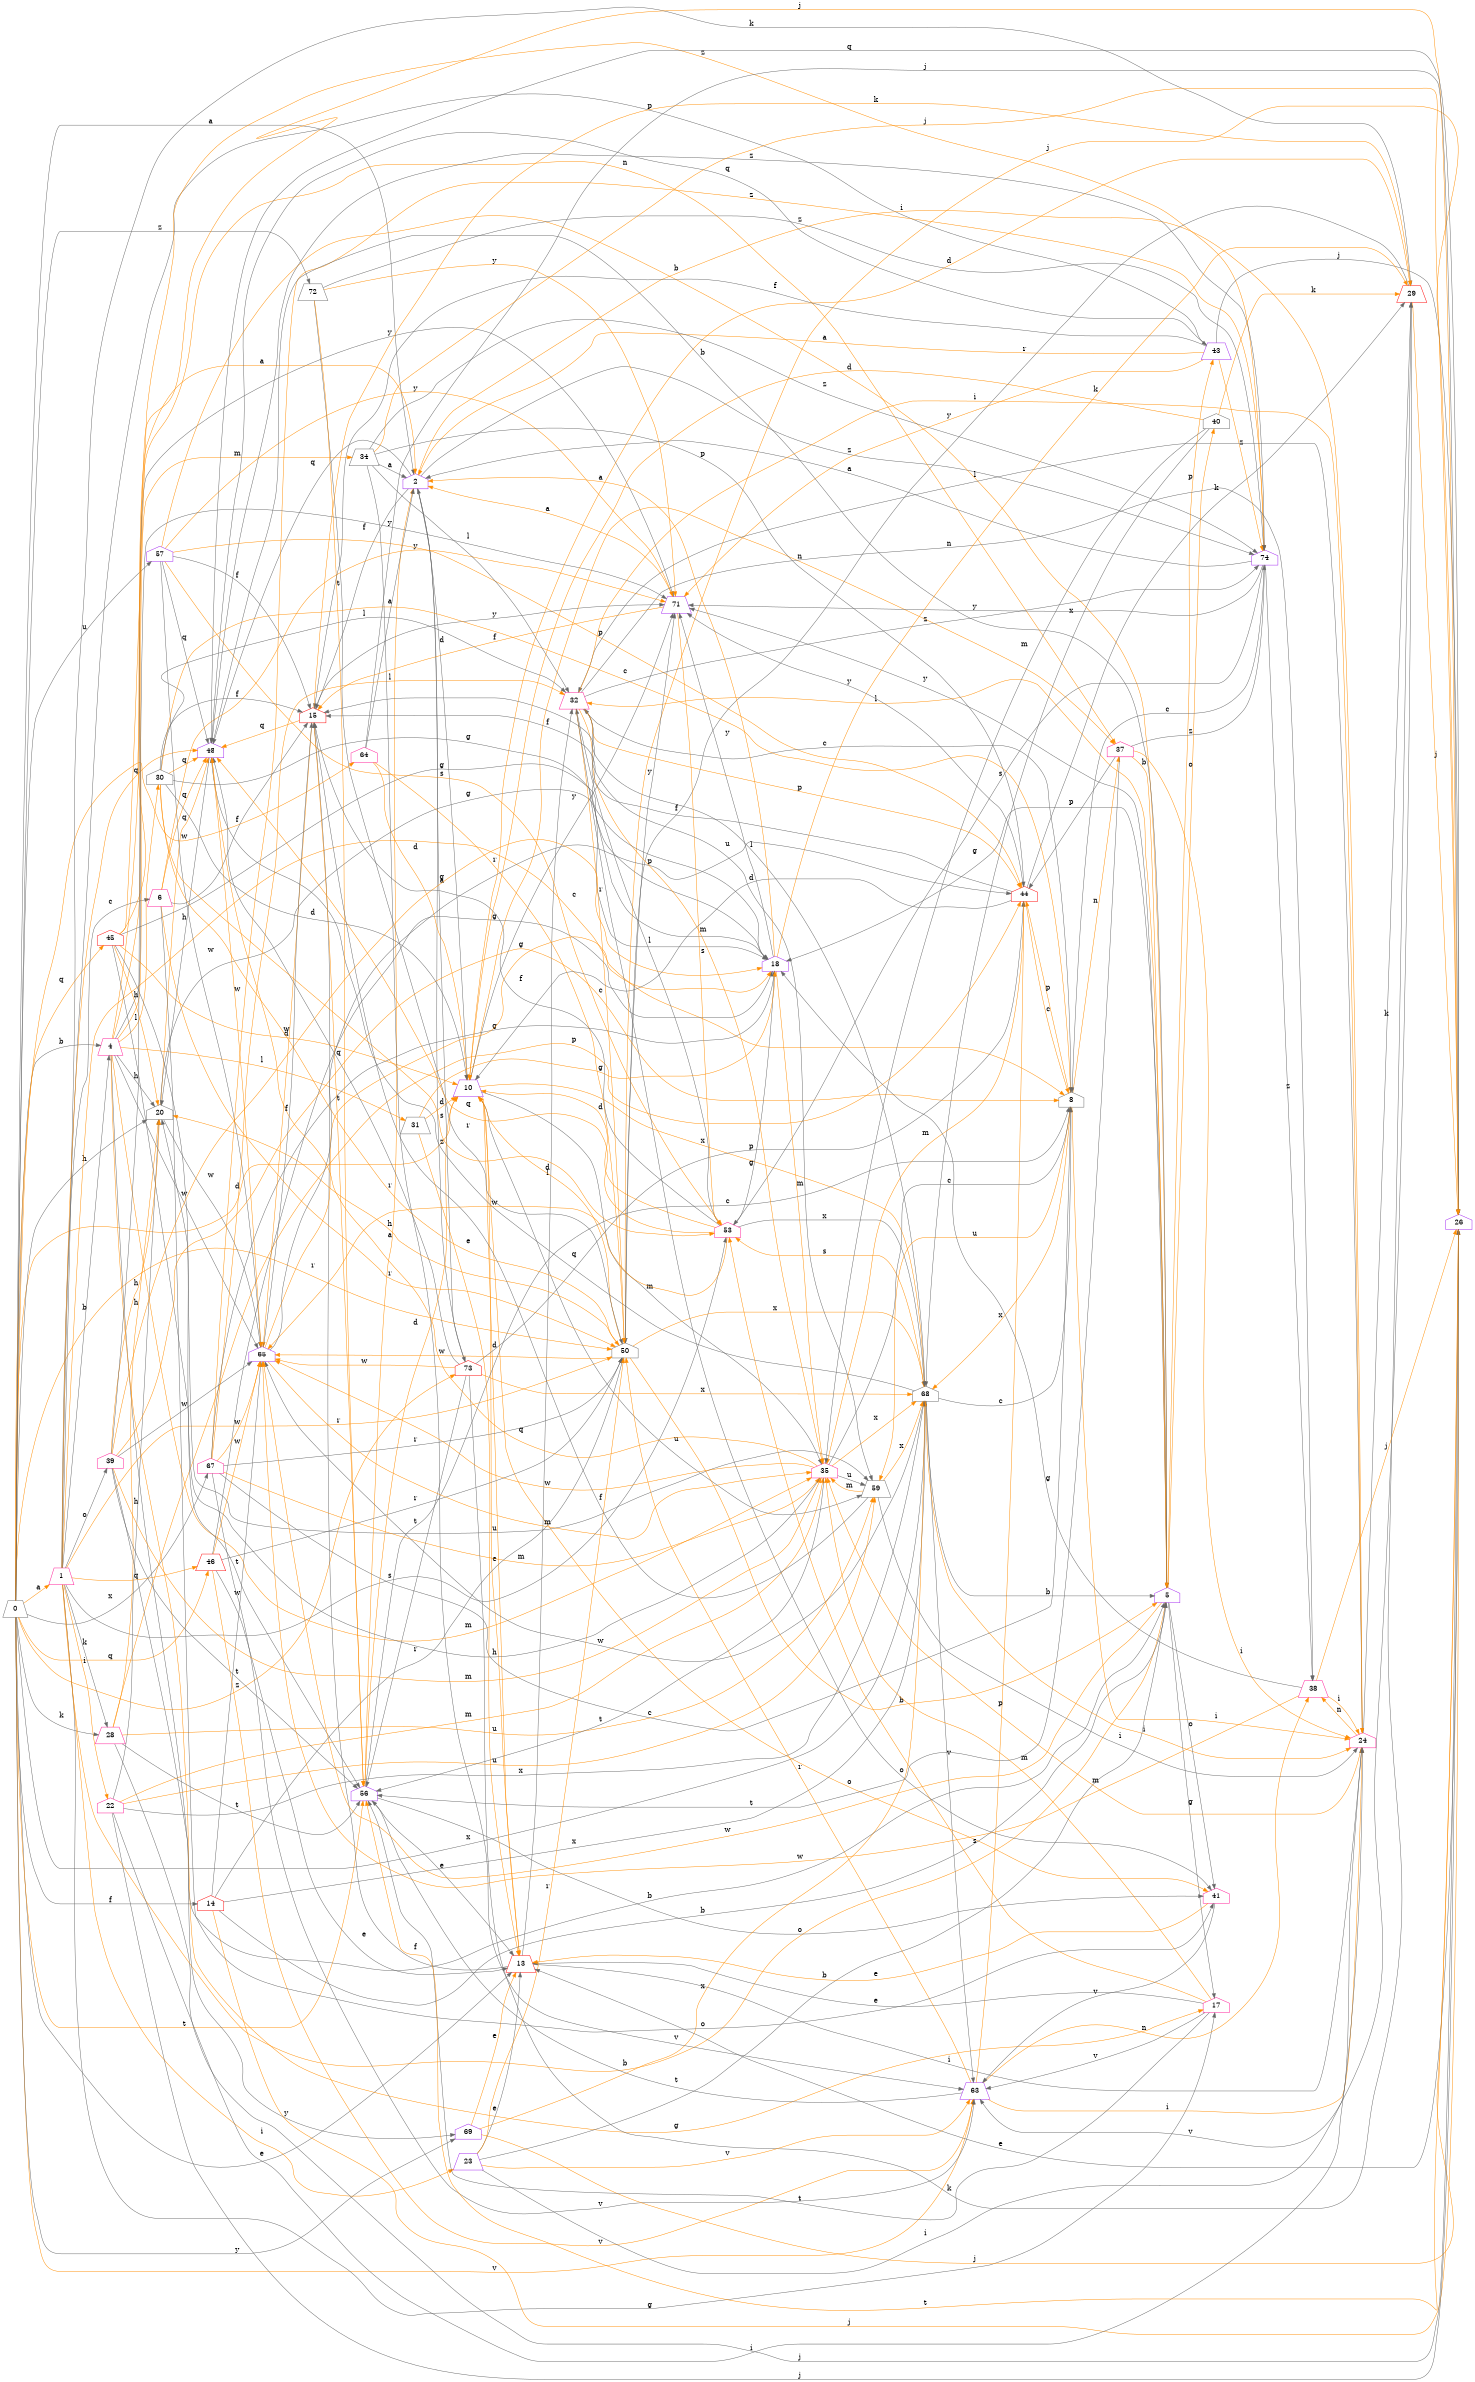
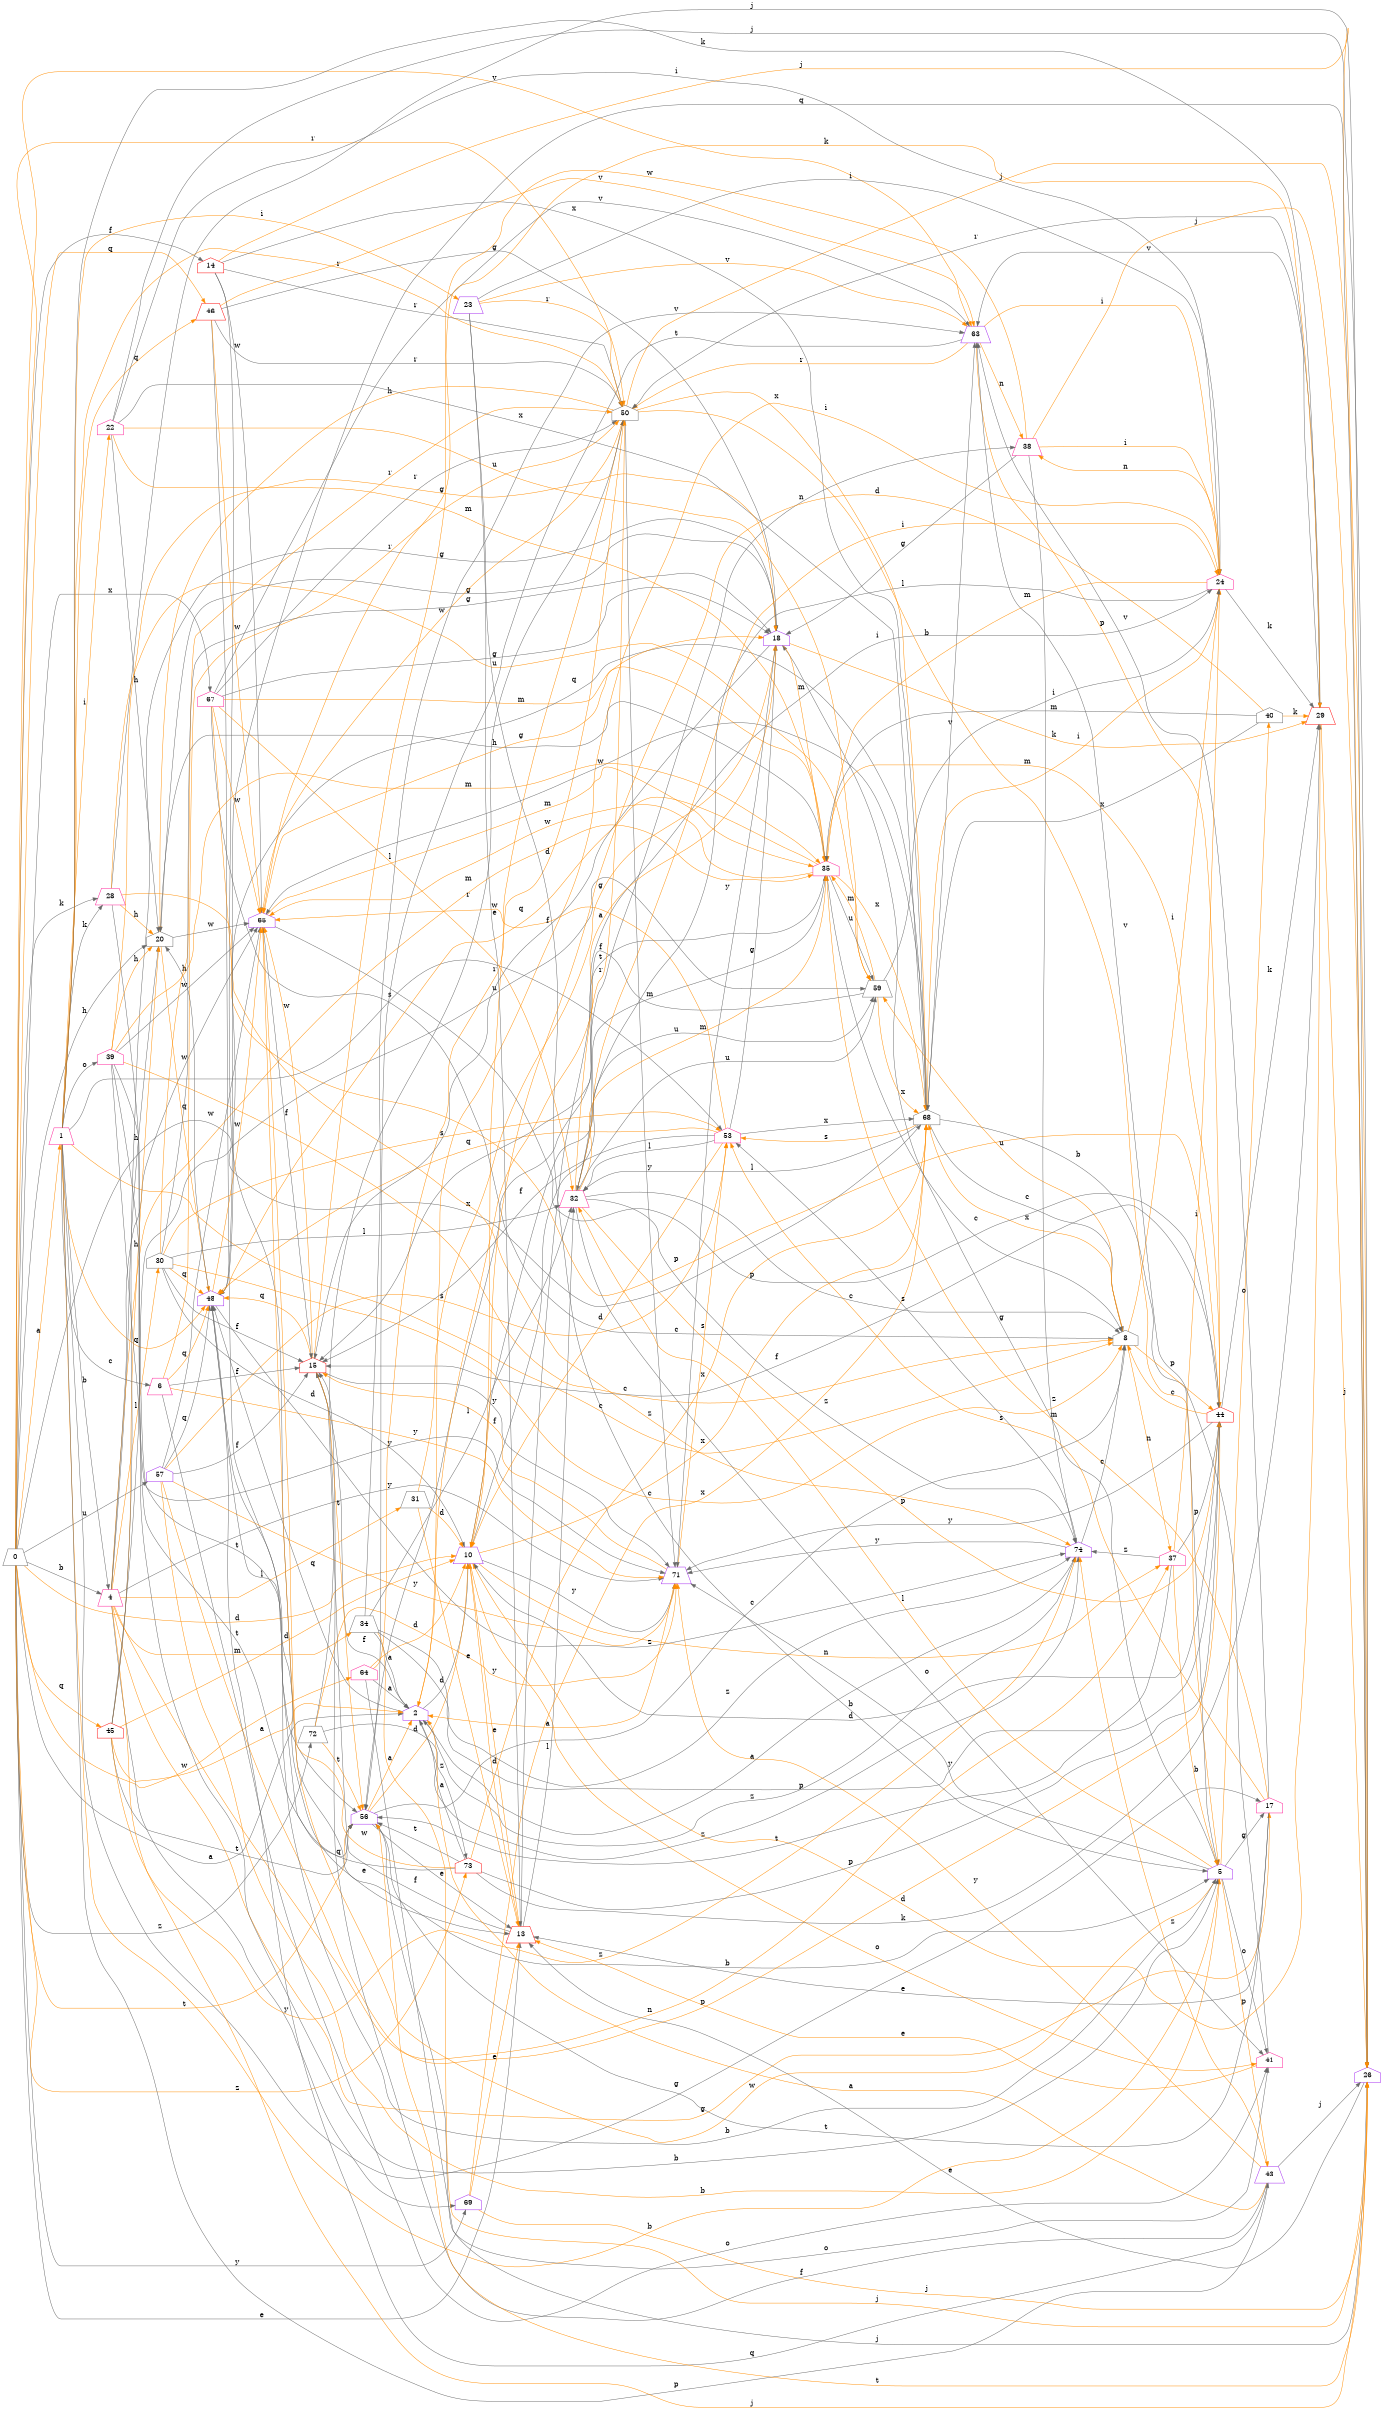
edge "74" -> "38": reversed
